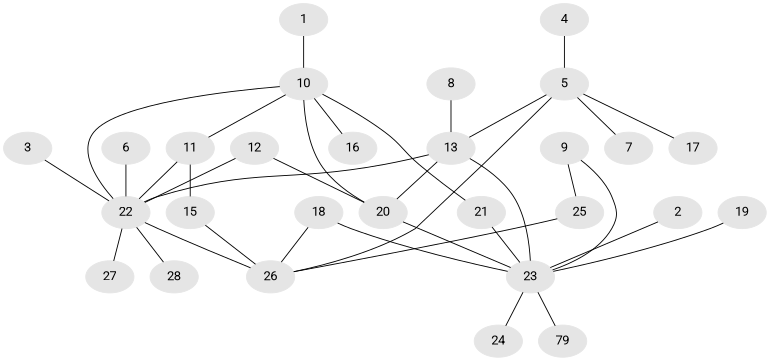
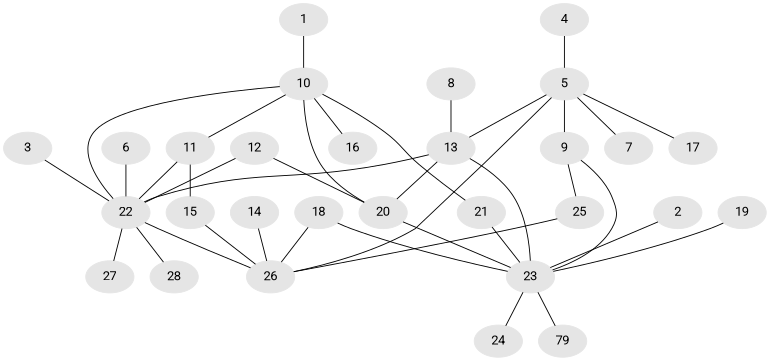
edge "5" -- "9": added
node "14": added
